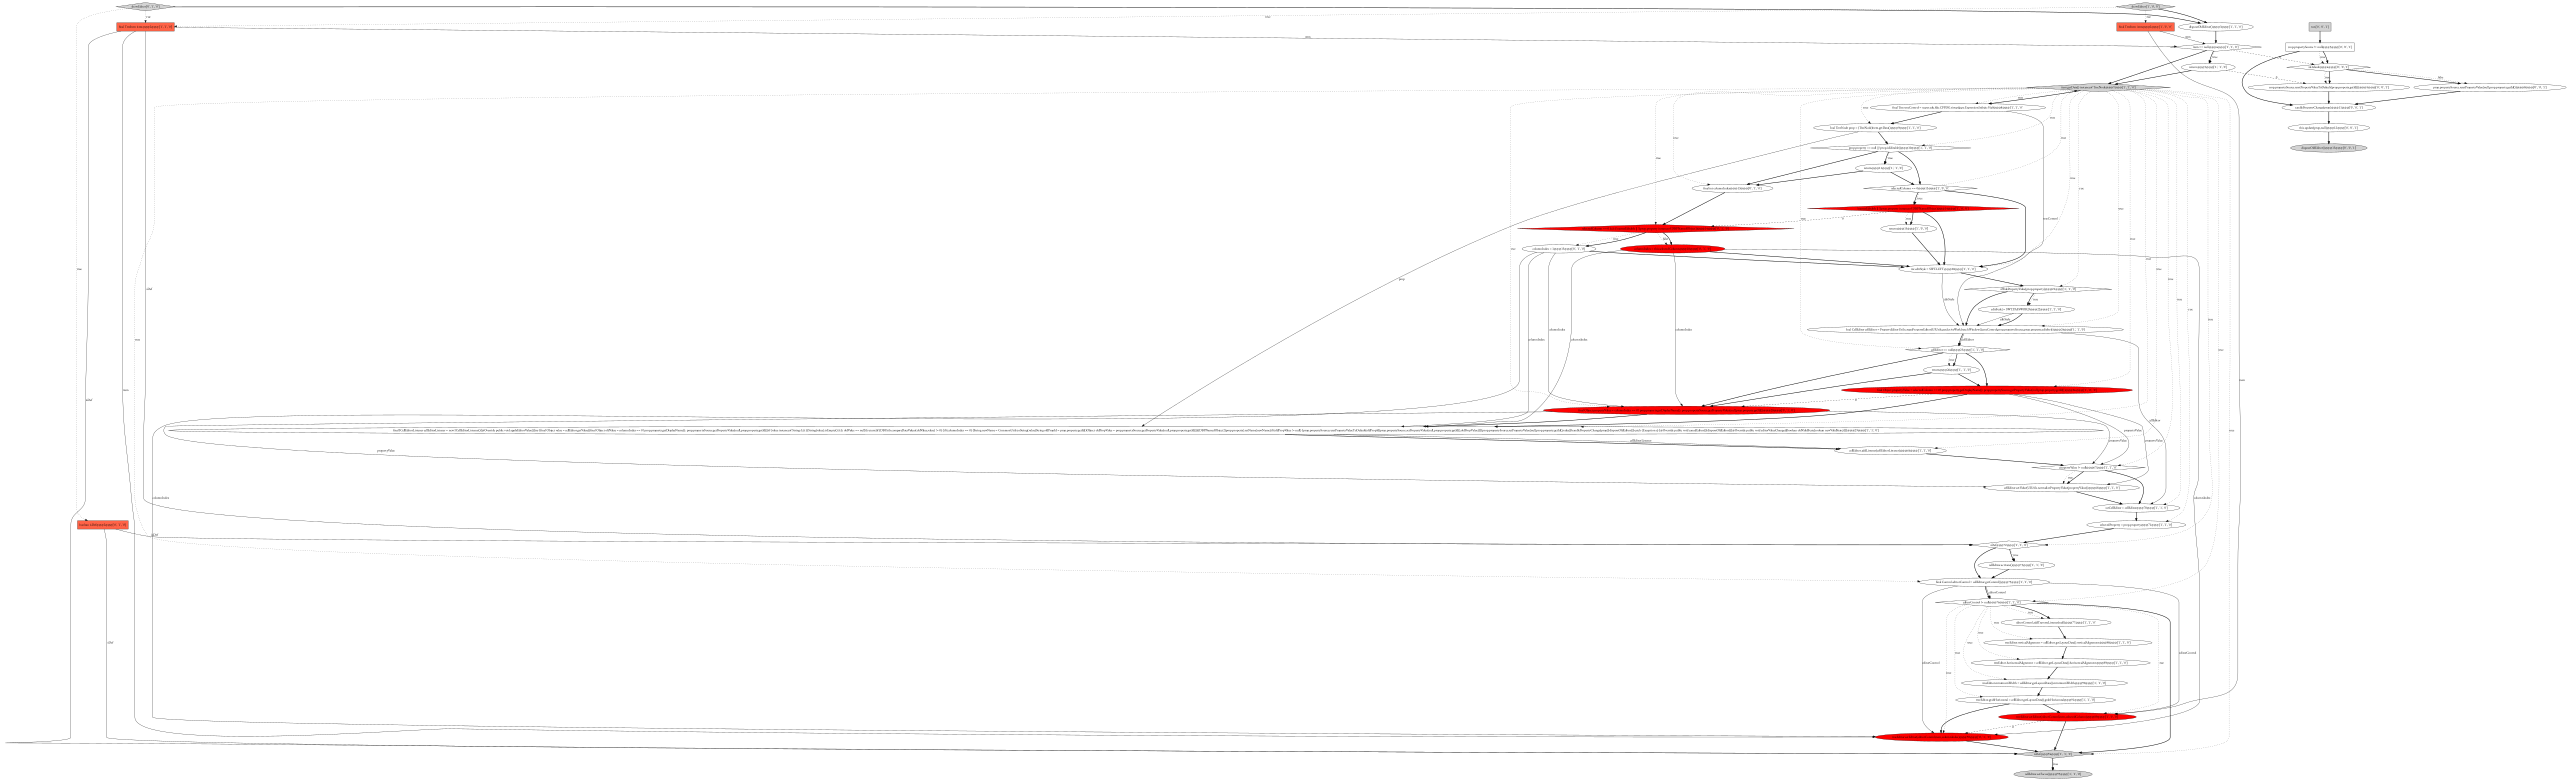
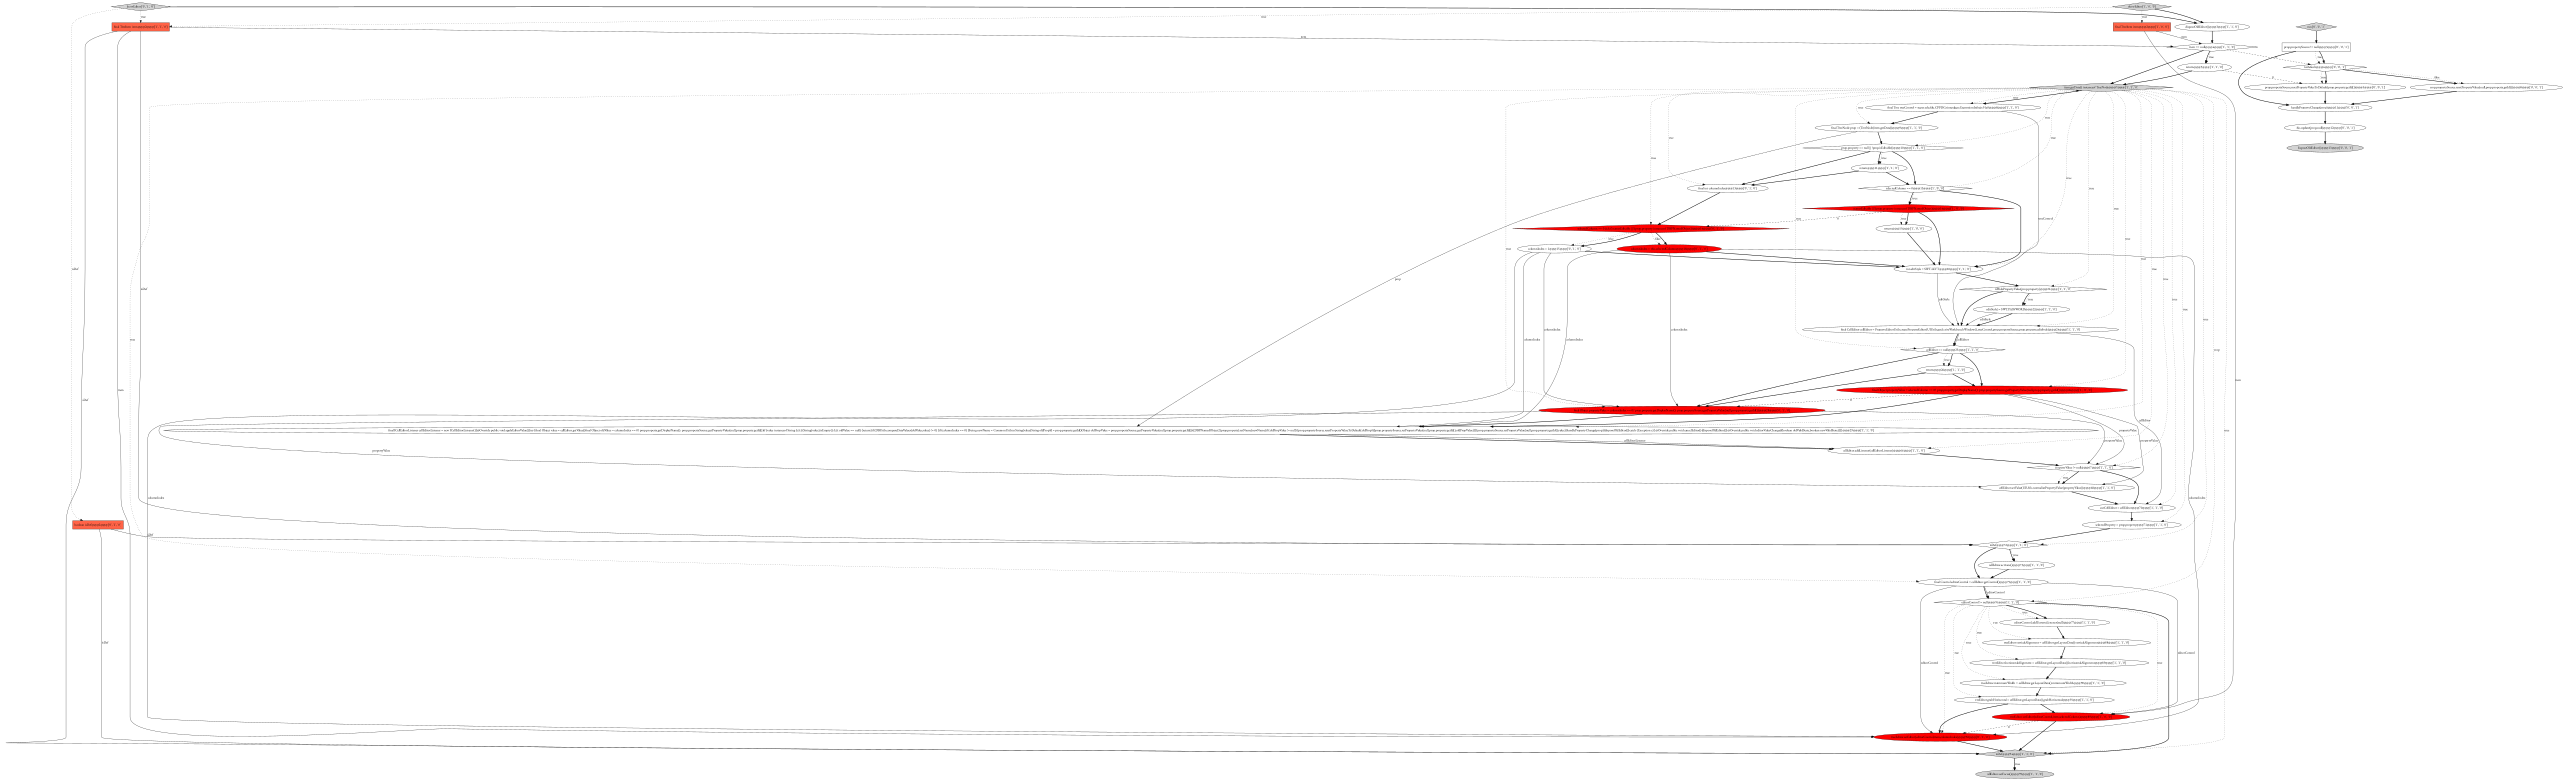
node "run['0', '0', '1']": shape box -> diamond
edge "showEditor['0', '1', '0']" -> "boolean isDef@@@2@@@['0', '1', '0']": label "true" -> "isDef"
edge "item.getData() instanceof TreeNode@@@7@@@['1', '1', '0']" -> "editorControl != null@@@76@@@['1', '1', '0']": label "true" -> "prop"
